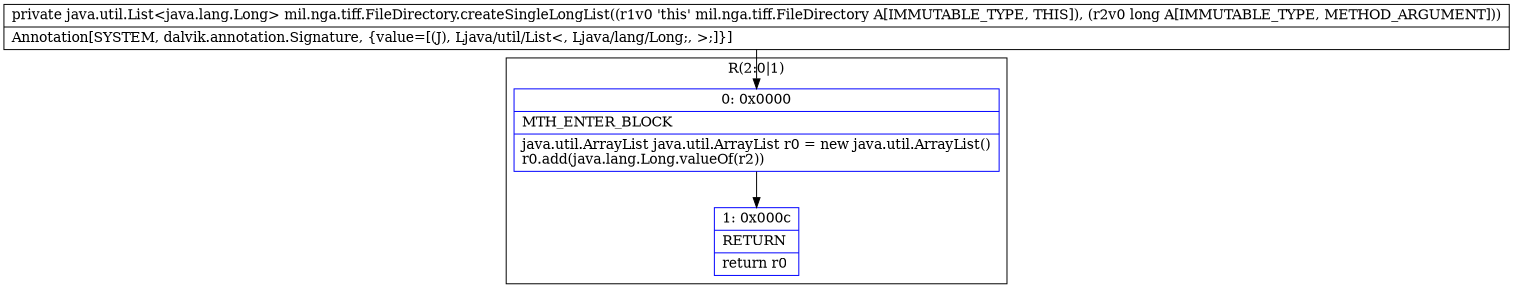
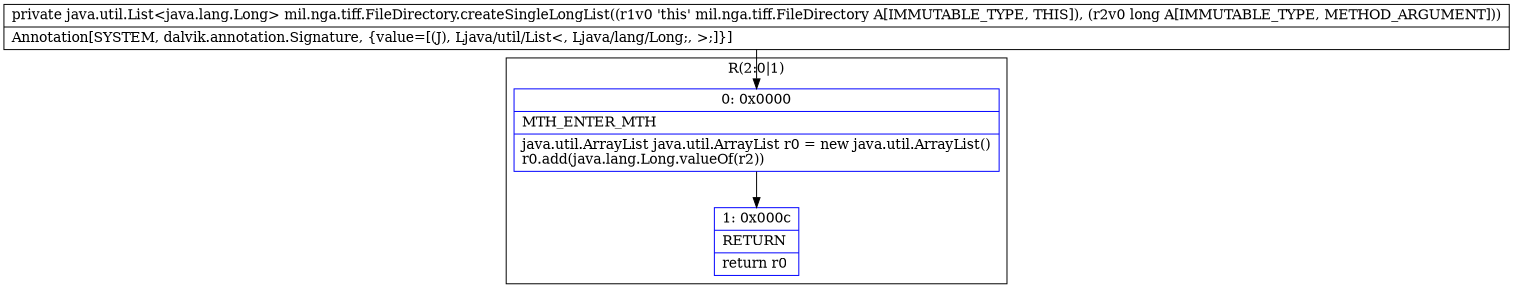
node "0: 0x0000": text "MTH_ENTER_BLOCK" -> "MTH_ENTER_MTH"
